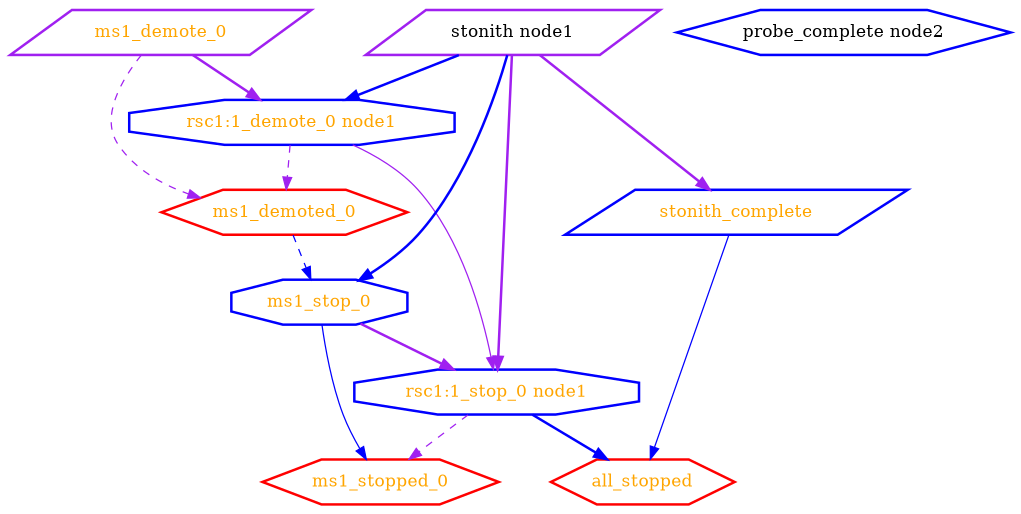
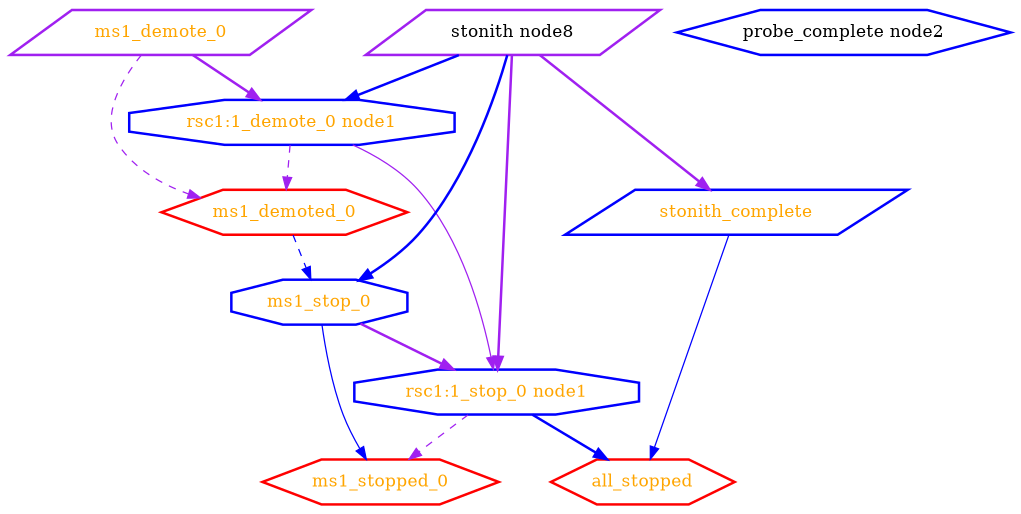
node "stonith node1": label "stonith node1" -> "stonith node8"
